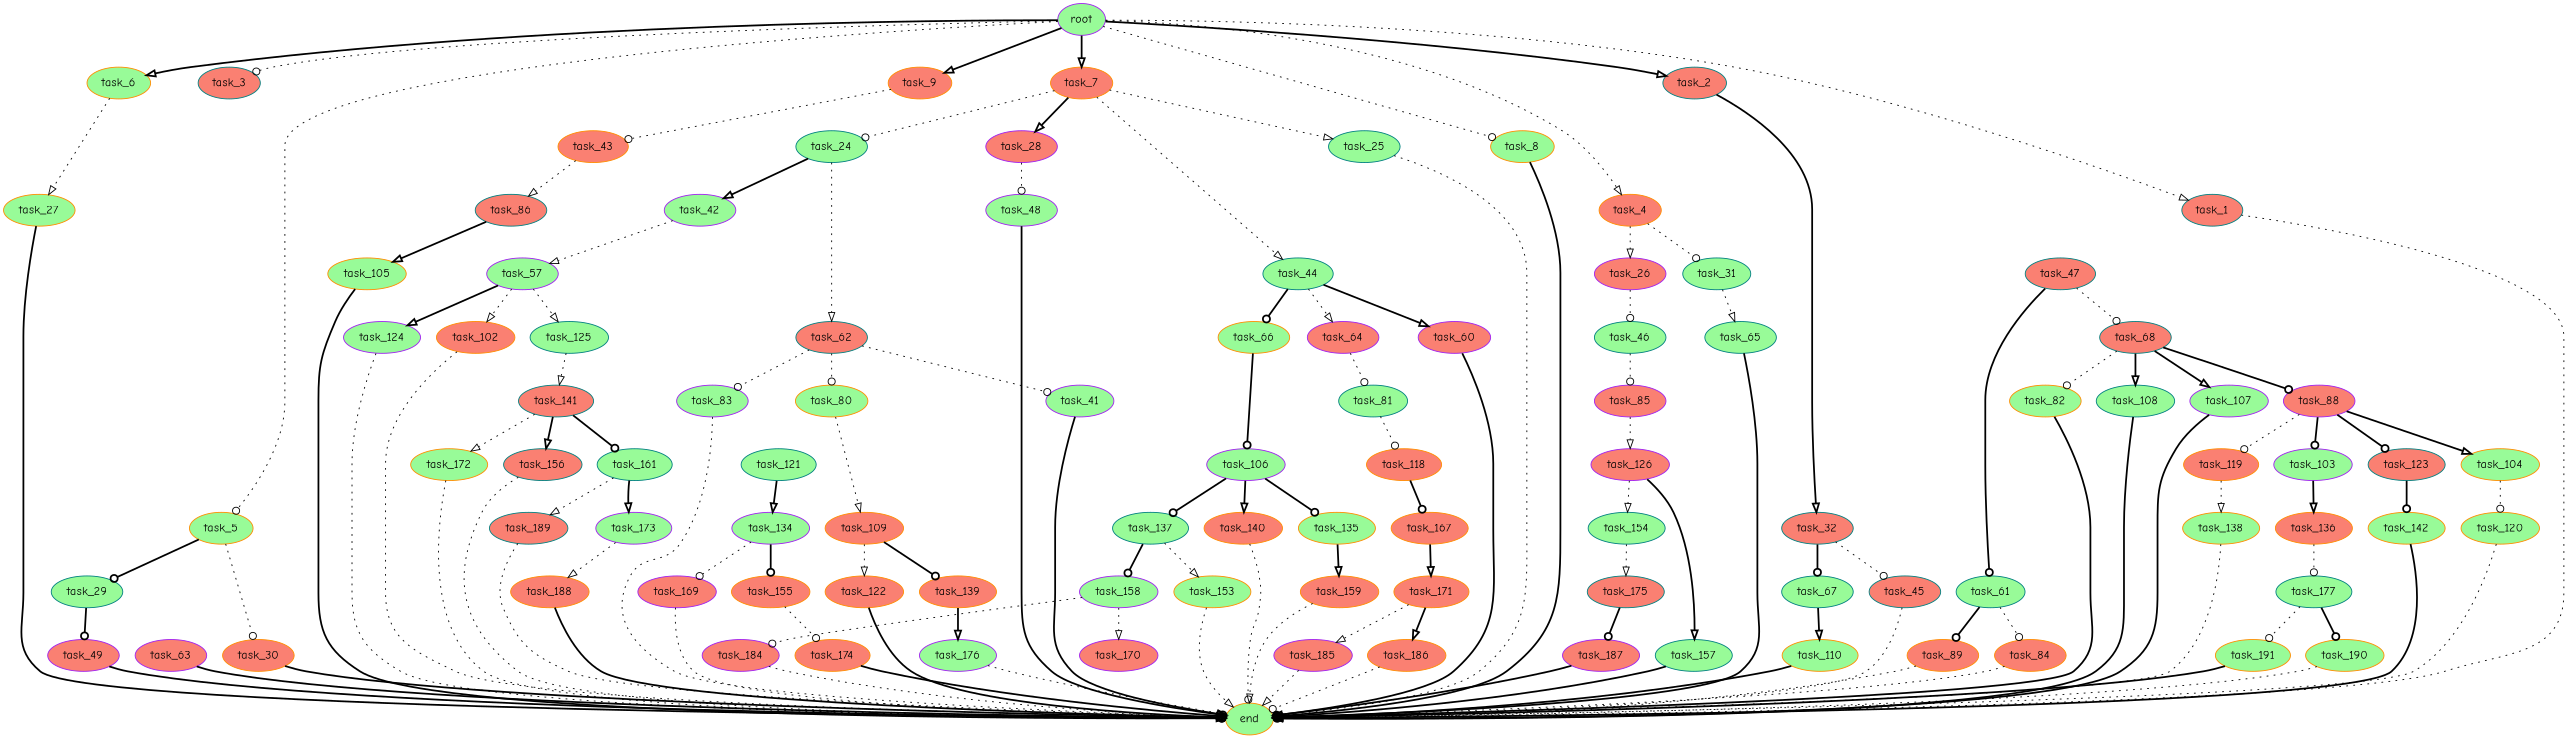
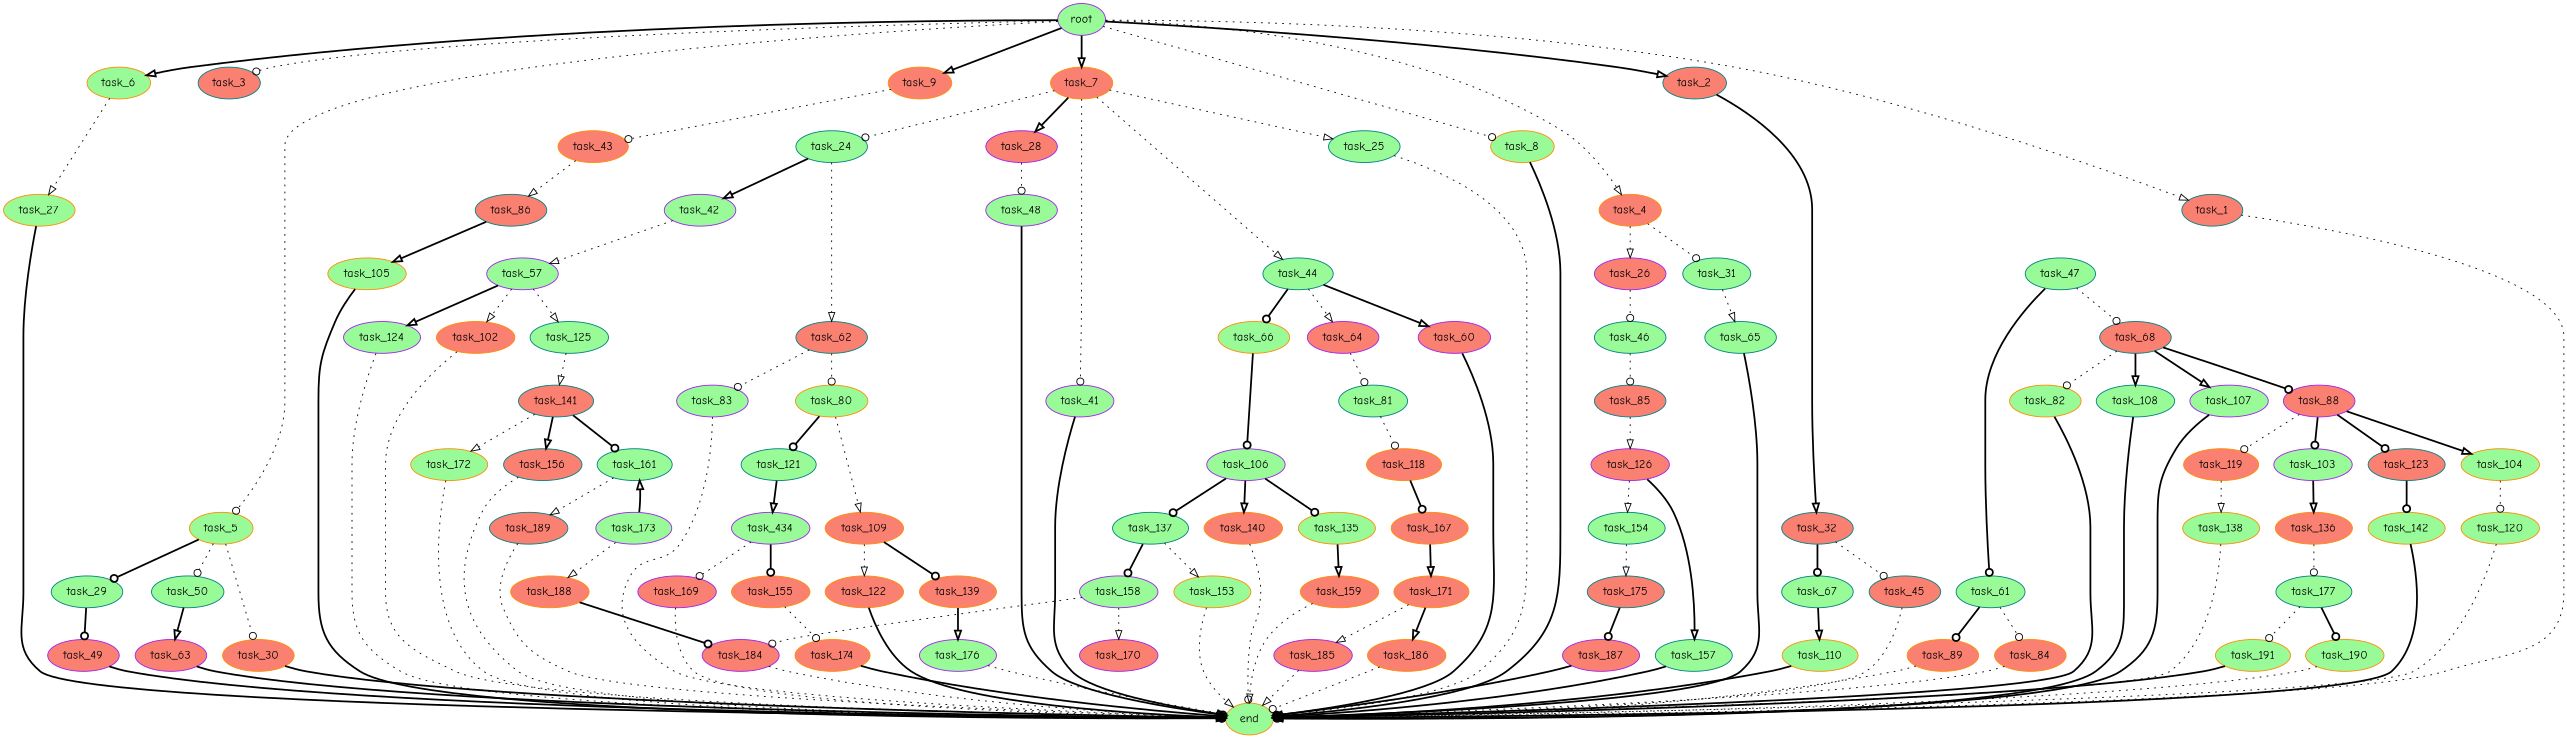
node "task_47": fillcolor salmon -> palegreen
edge "task_62" -> "task_41": now "task_7" -> "task_41"
node "task_85": color purple -> teal
edge "task_80" -> "task_121": added
edge "task_161" -> "task_173": reversed
node "task_134": label "task_134" -> "task_434"
node "task_50": added
edge "task_188" -> "end": now "task_188" -> "task_184"
